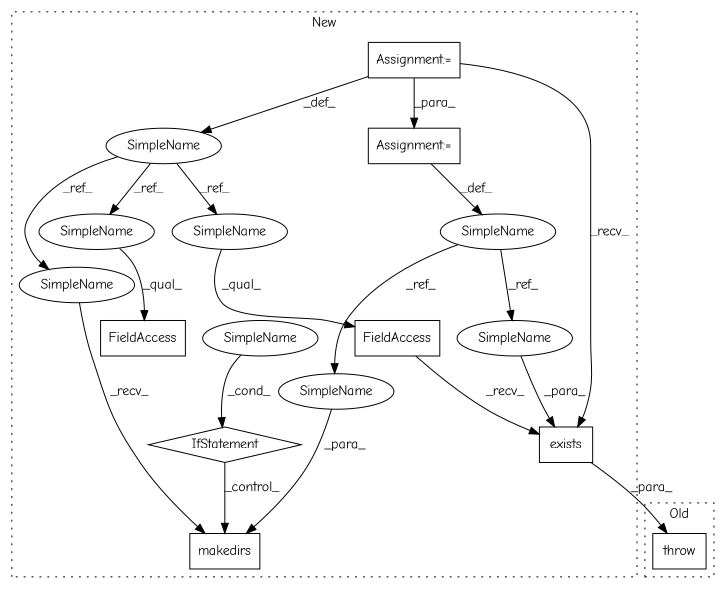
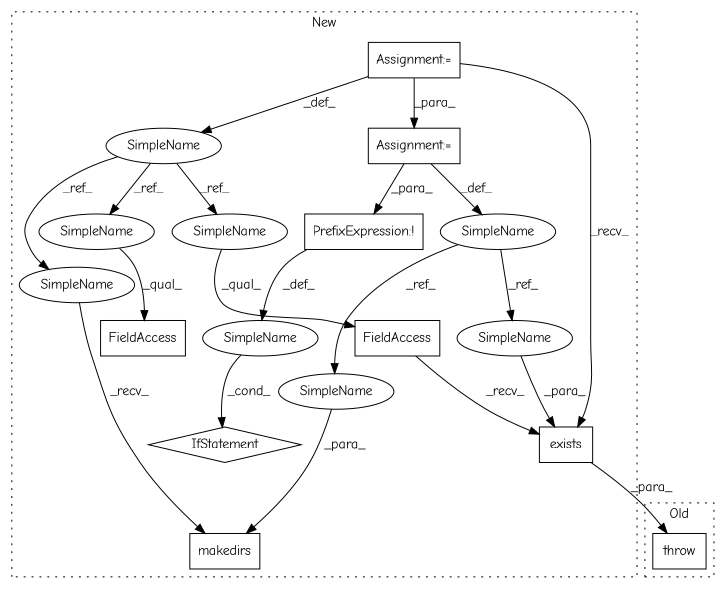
node "PrefixExpression:!": added
edge "IfStatement" -> "makedirs": removed, label "_control_"
